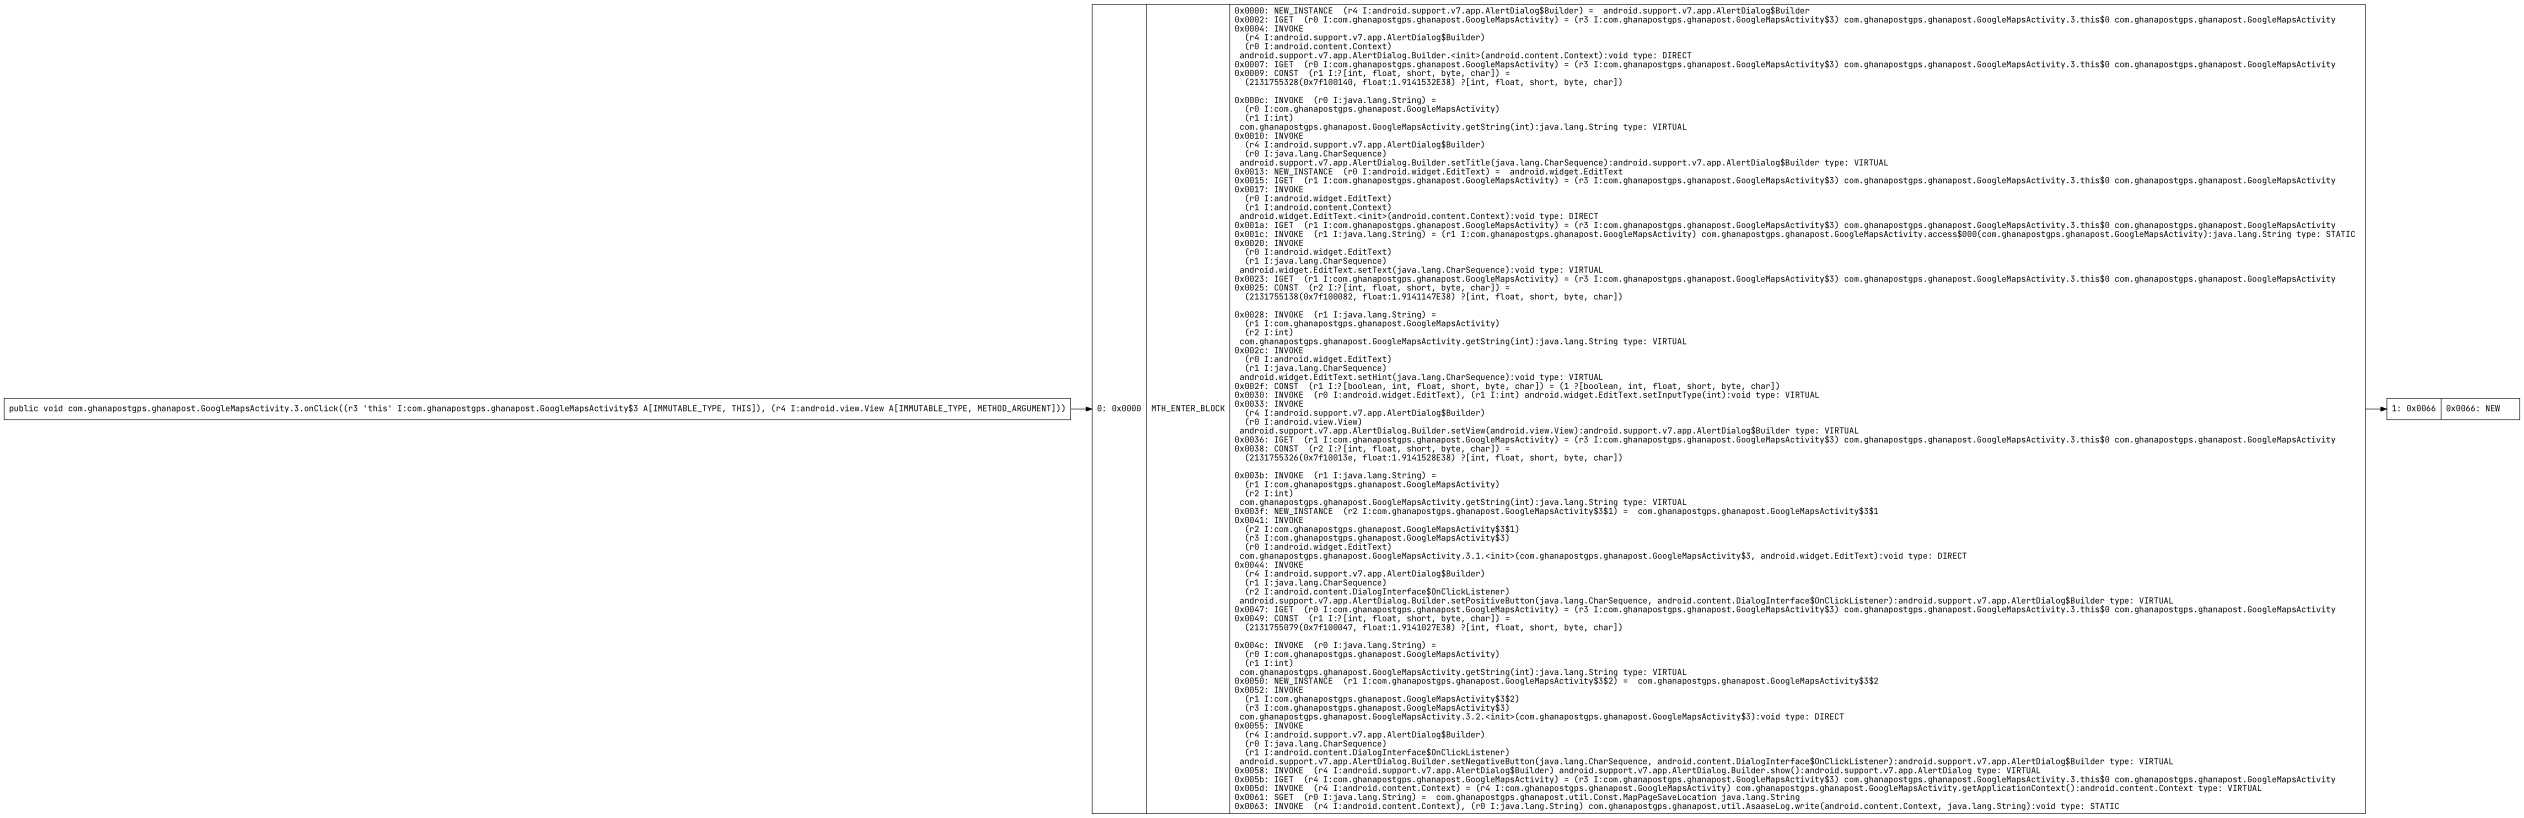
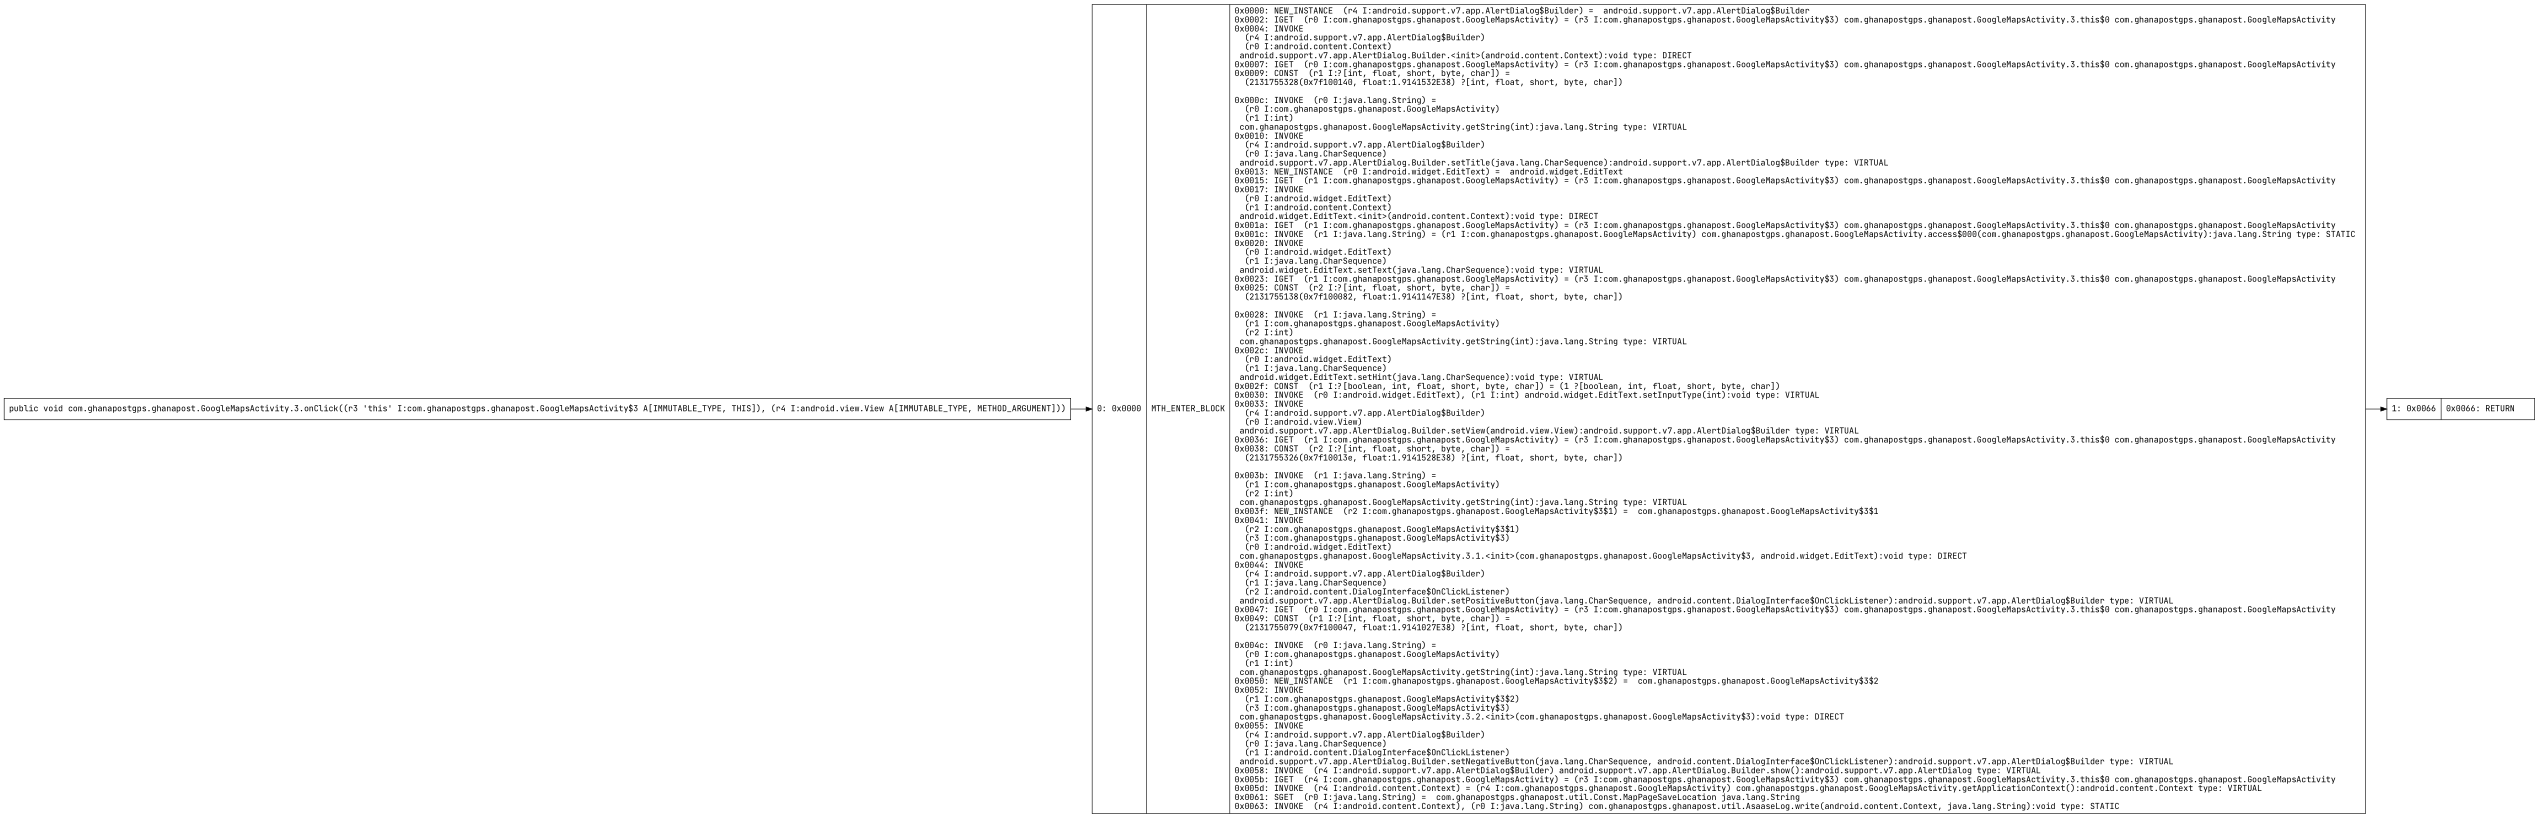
node "1: 0x0066": text "0x0066: NEW" -> "0x0066: RETURN"
